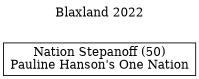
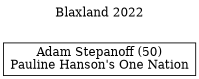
node "Nation Stepanoff (50) Pauline Hanson's One Nation": label "Nation Stepanoff (50) Pauline Hanson's One Nation" -> "Adam Stepanoff (50) Pauline Hanson's One Nation"
